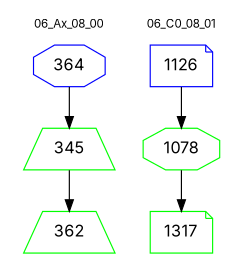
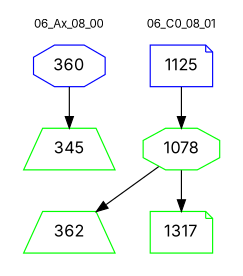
node "364": label "364" -> "360"
node "1126": label "1126" -> "1125"
edge "345" -> "362": now "1078" -> "362"
